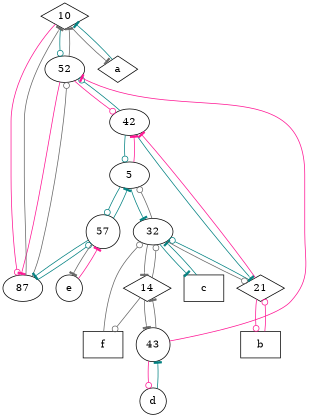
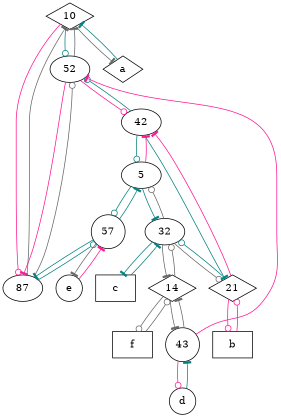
edge "f" -> "32": now "f" -> "14"
